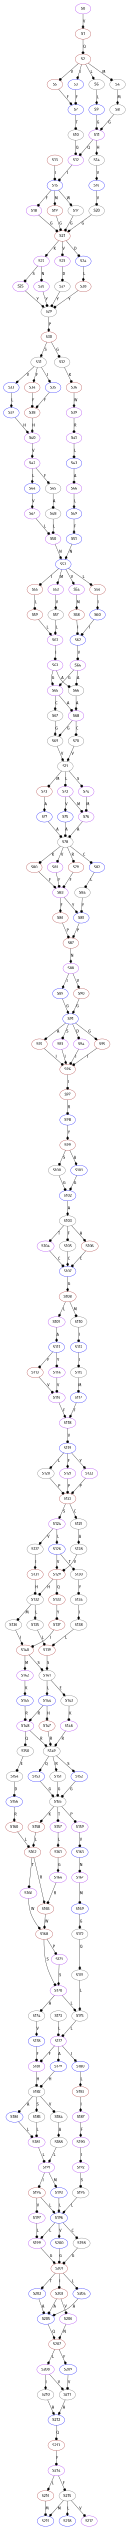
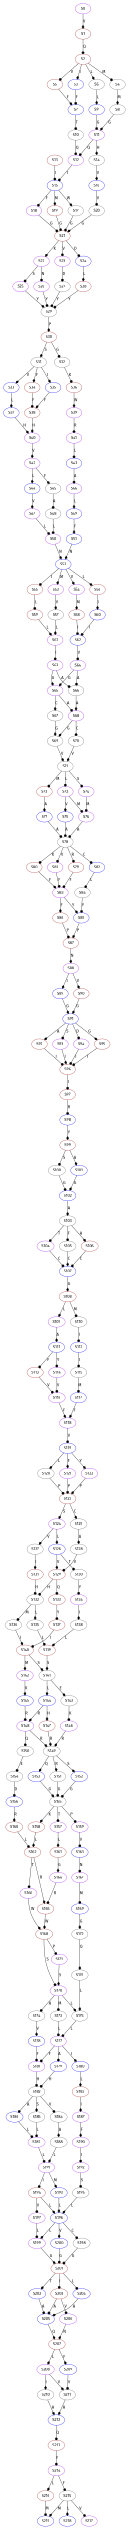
node "S134": color gray40 -> purple
edge "S170" -> "S173": added, label "M"
